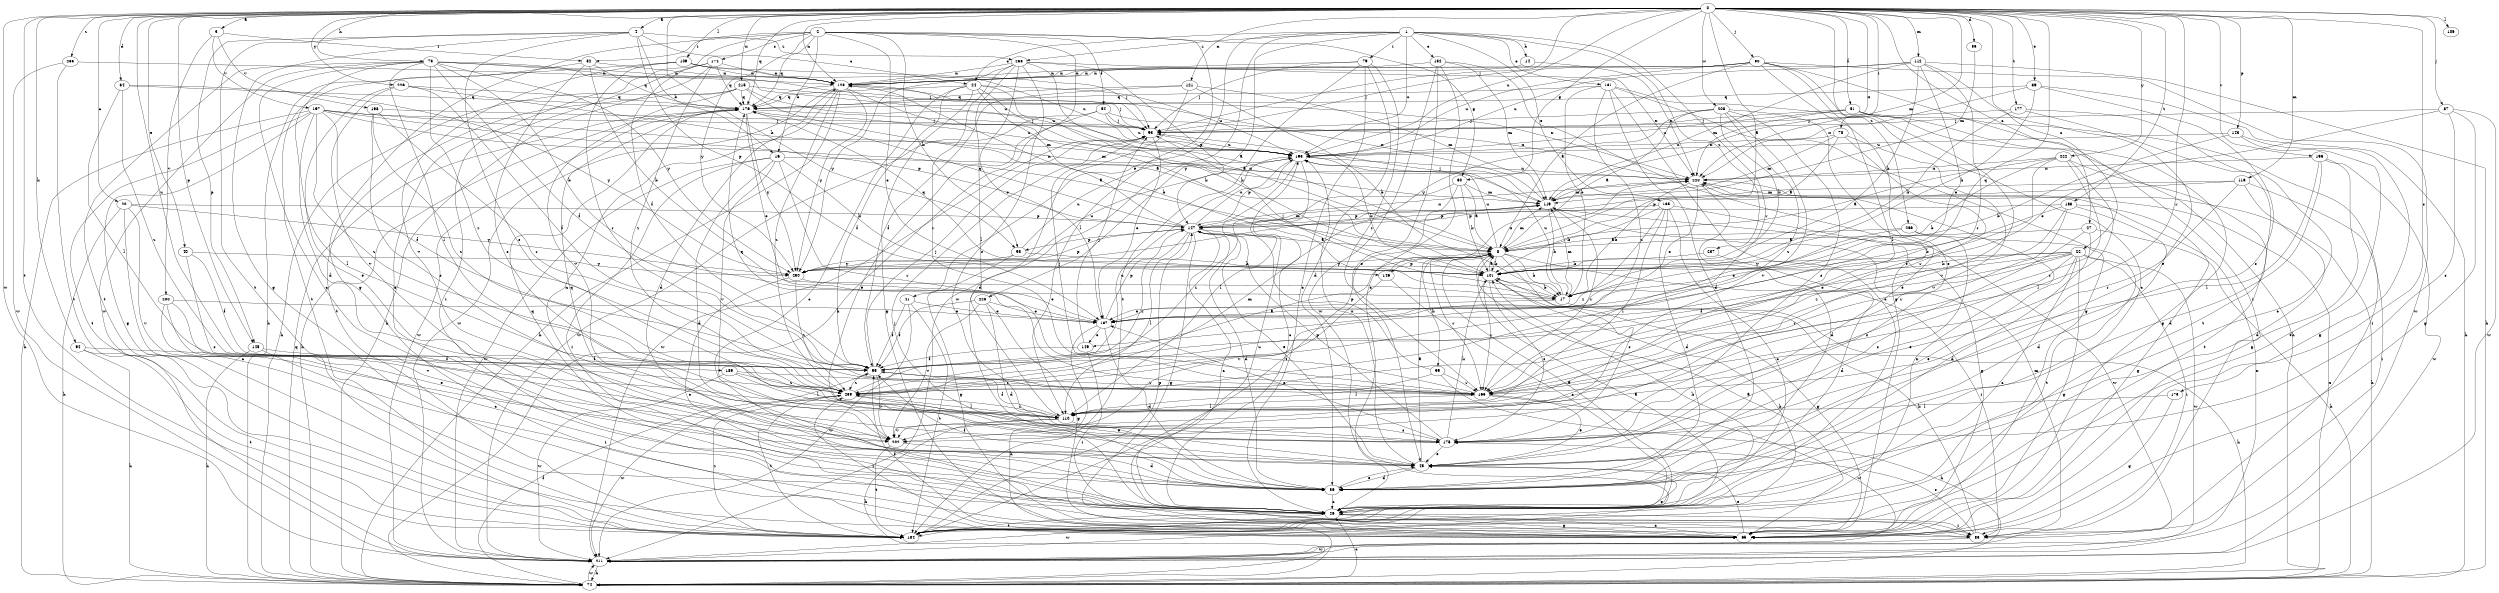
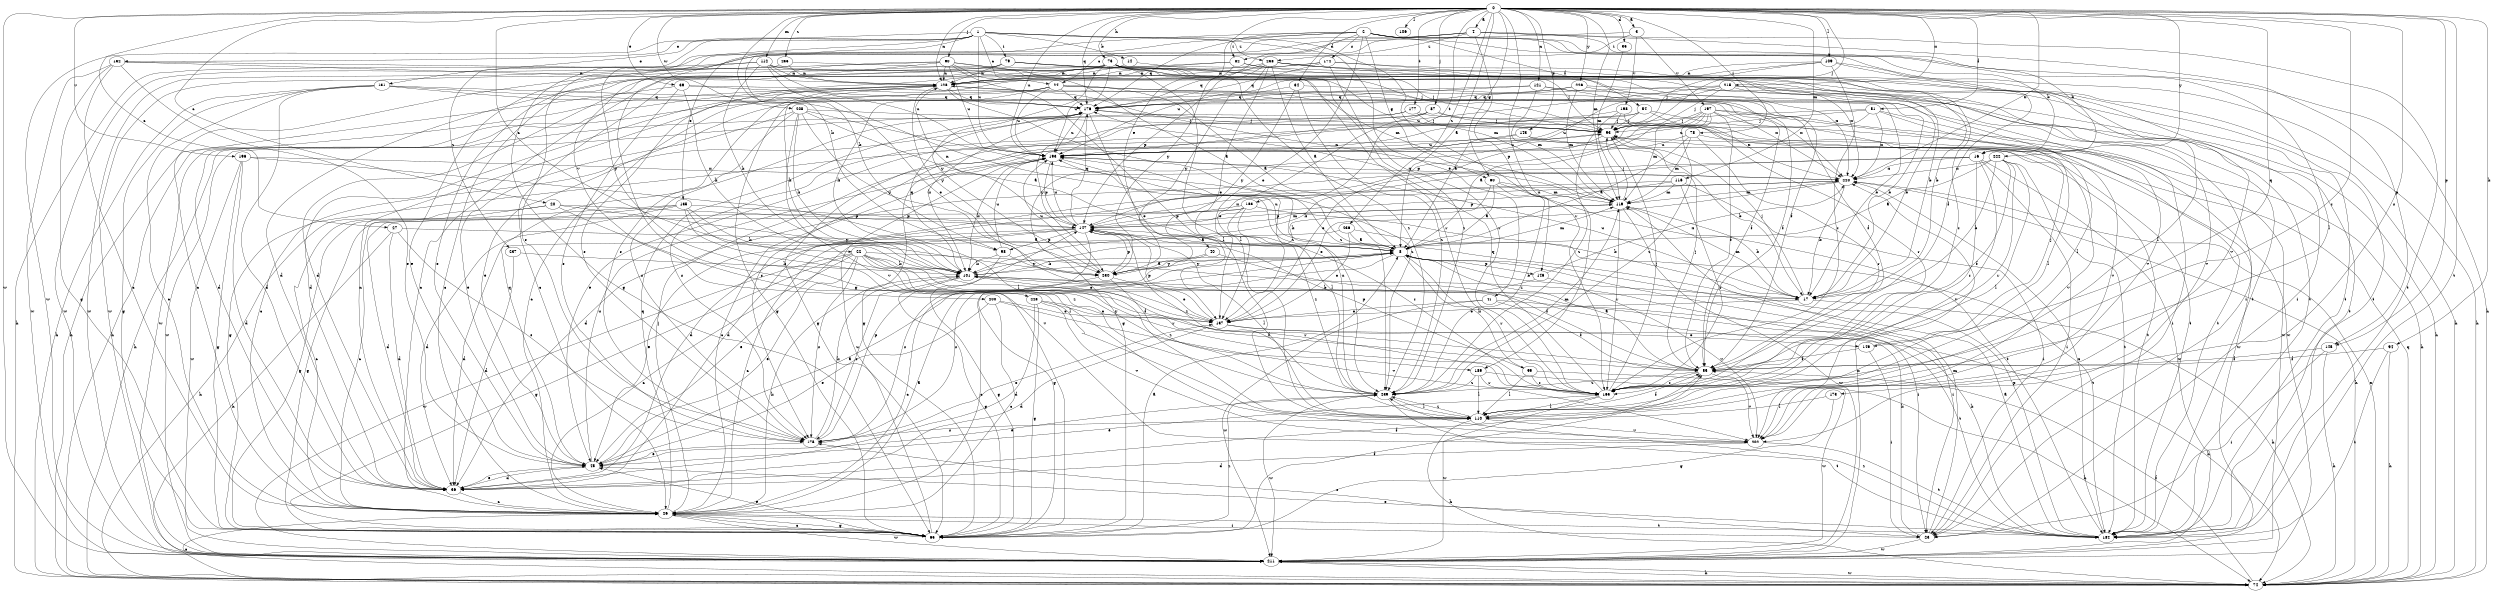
edge "22" -> "230": now "22" -> "189"
node "83": label "83" -> "23"
